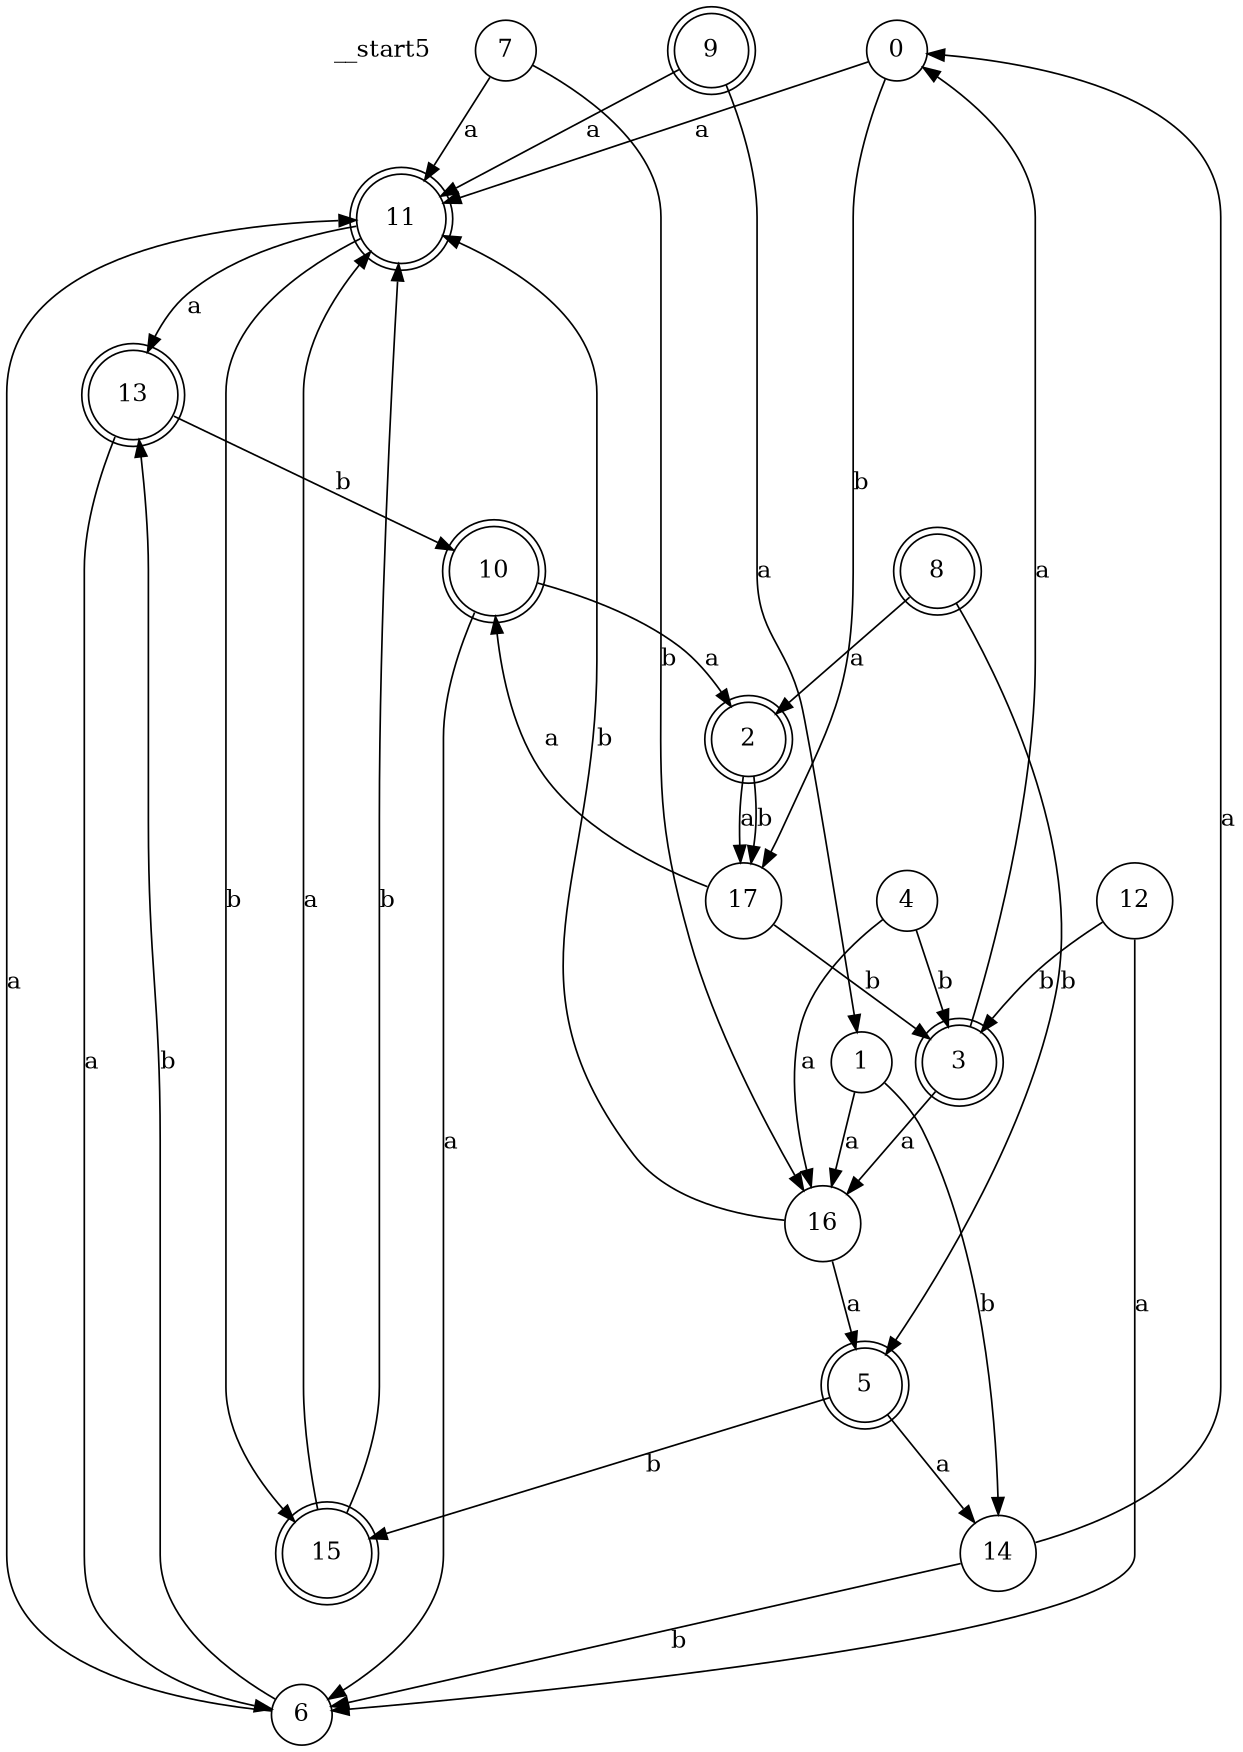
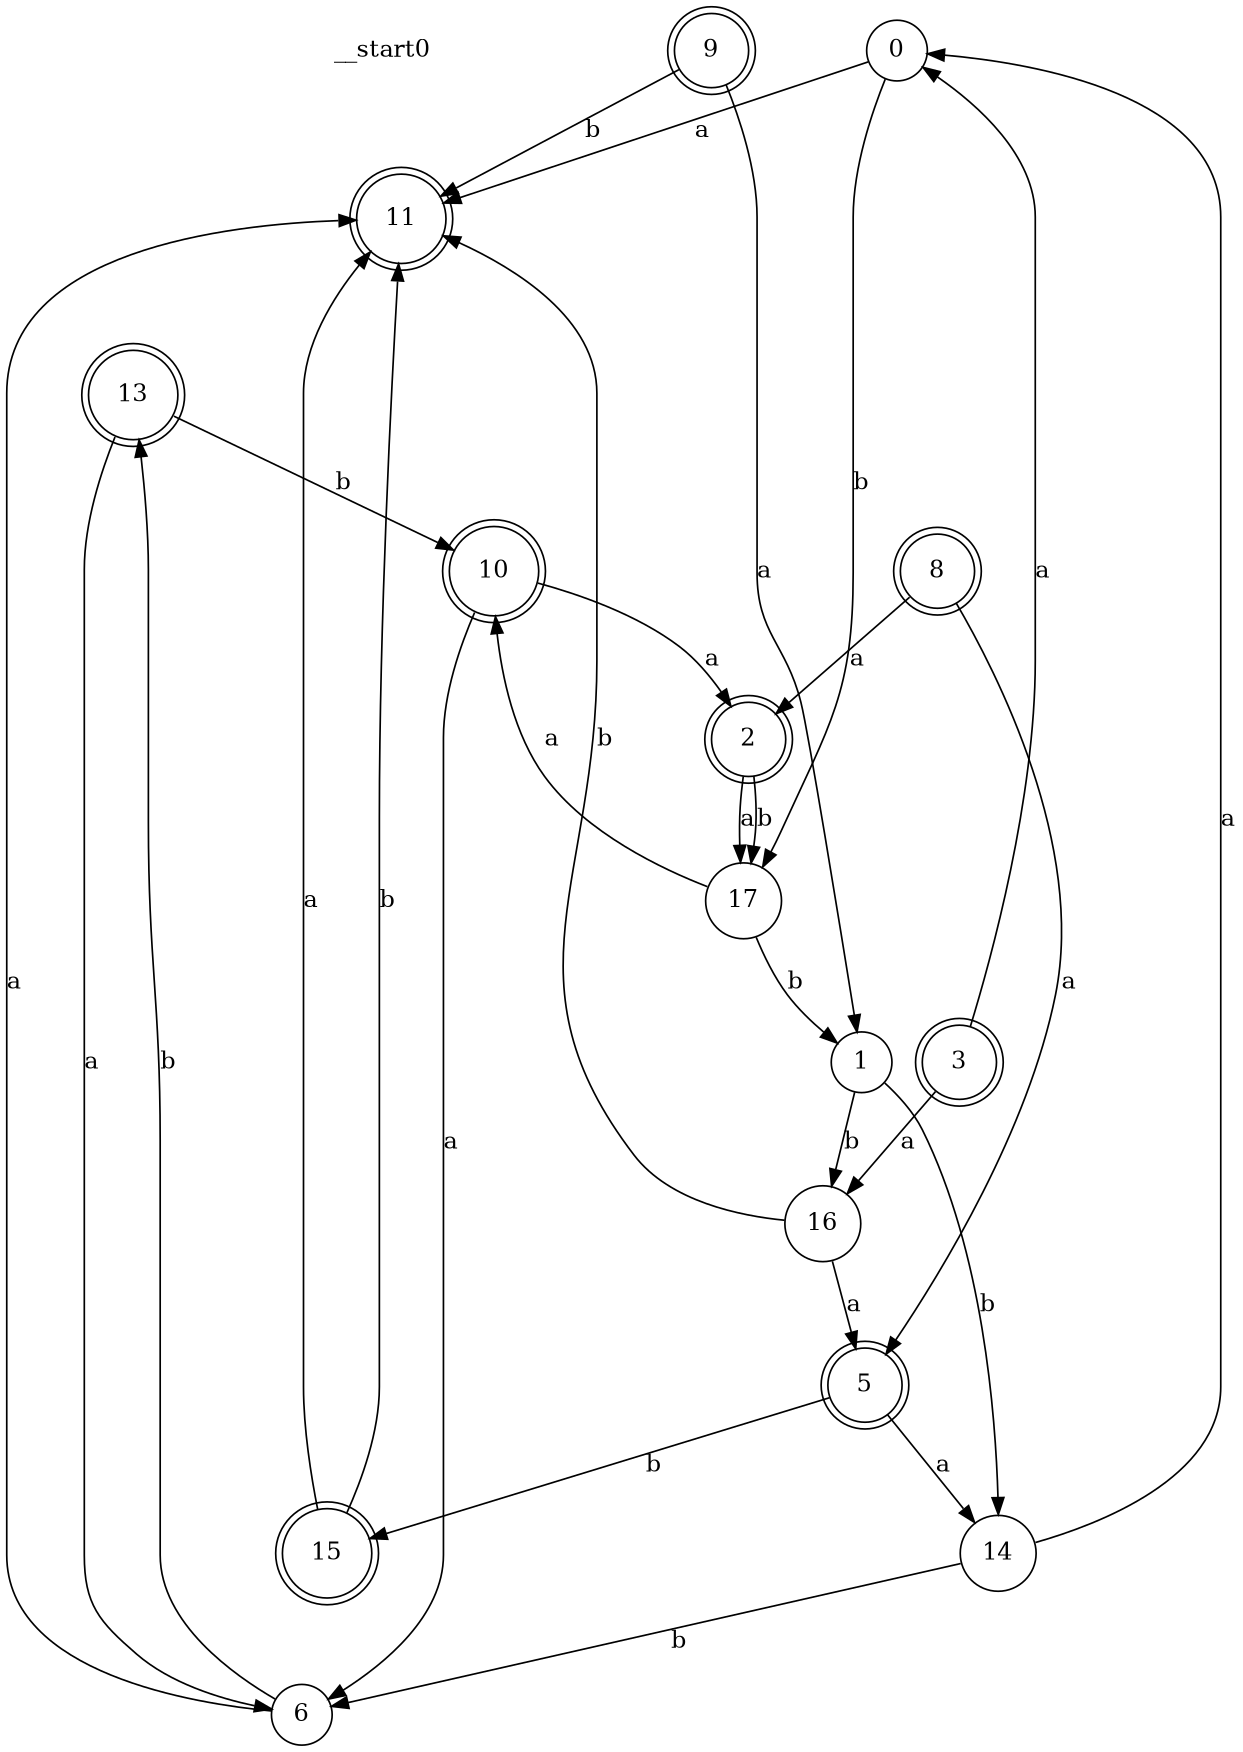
node "__start5": label "__start5" -> "__start0"
node "7": removed
edge "9" -> "11": label "a" -> "b"
edge "11" -> "13": removed, label "a"
edge "11" -> "15": removed, label "b"
node "4": removed
node "12": removed
edge "8" -> "5": label "b" -> "a"
edge "17" -> "3": now "17" -> "1"
edge "1" -> "16": label "a" -> "b"
